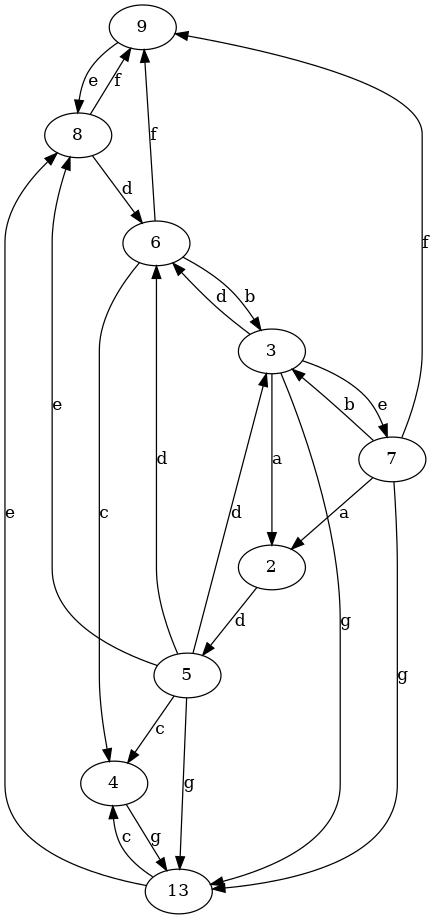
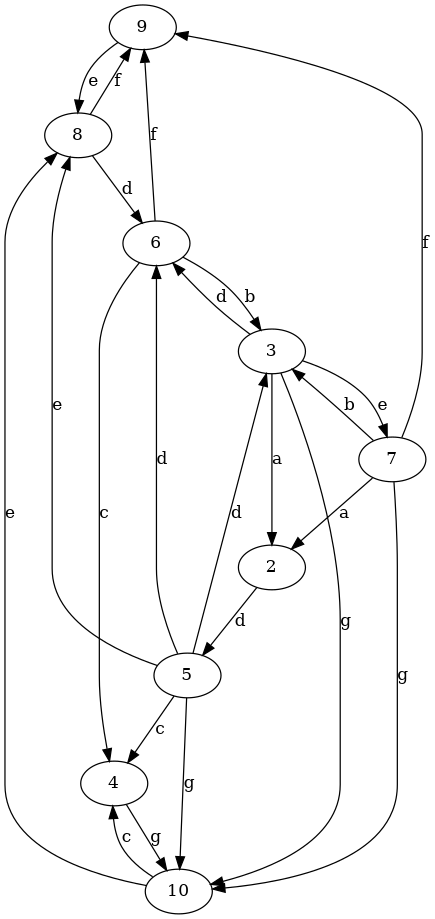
node "13": label "13" -> "10"
